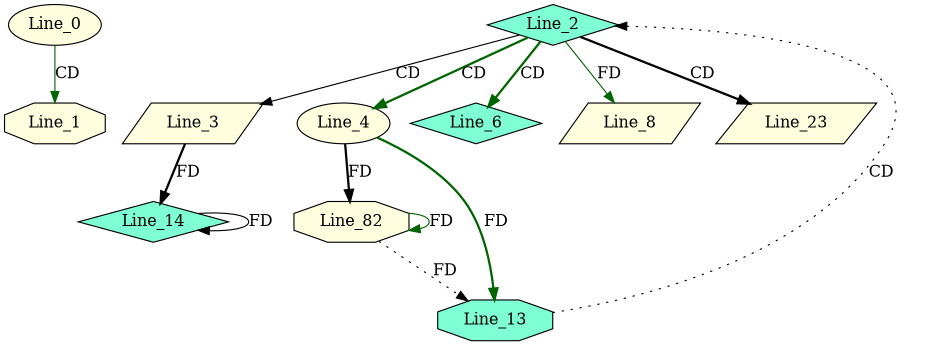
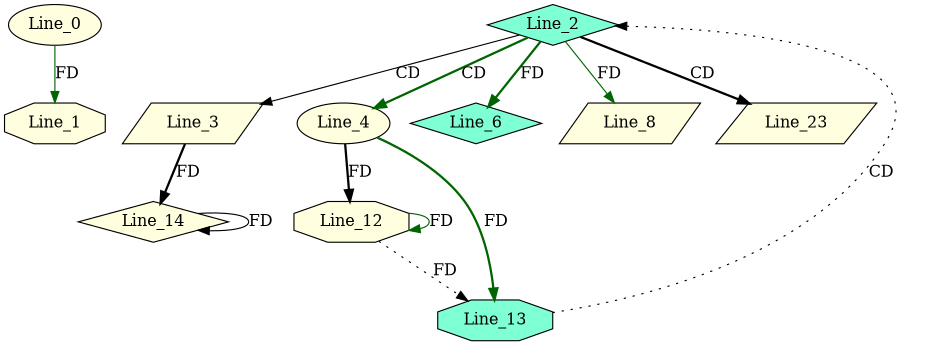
edge "Line_0" -> "Line_1": label "CD" -> "FD"
edge "Line_2" -> "Line_6": label "CD" -> "FD"
node "Line_14": fillcolor aquamarine -> lightyellow
node "Line_82": label "Line_82" -> "Line_12"
